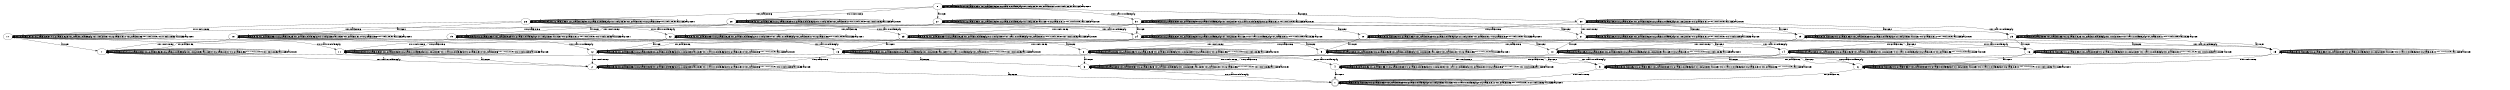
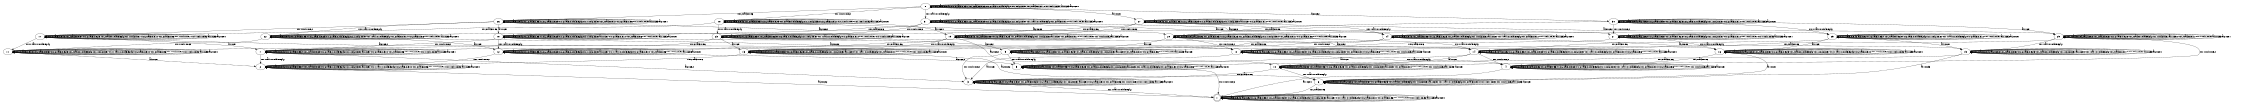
edge "21" -> "10": now "14" -> "10"
edge "10" -> "6": label "usr2_ai3_VoidReply" -> "usr1_ai1_VoidReply"
edge "15" -> "6": label "usr1_ni1_ne2" -> "ai1_ce3"
